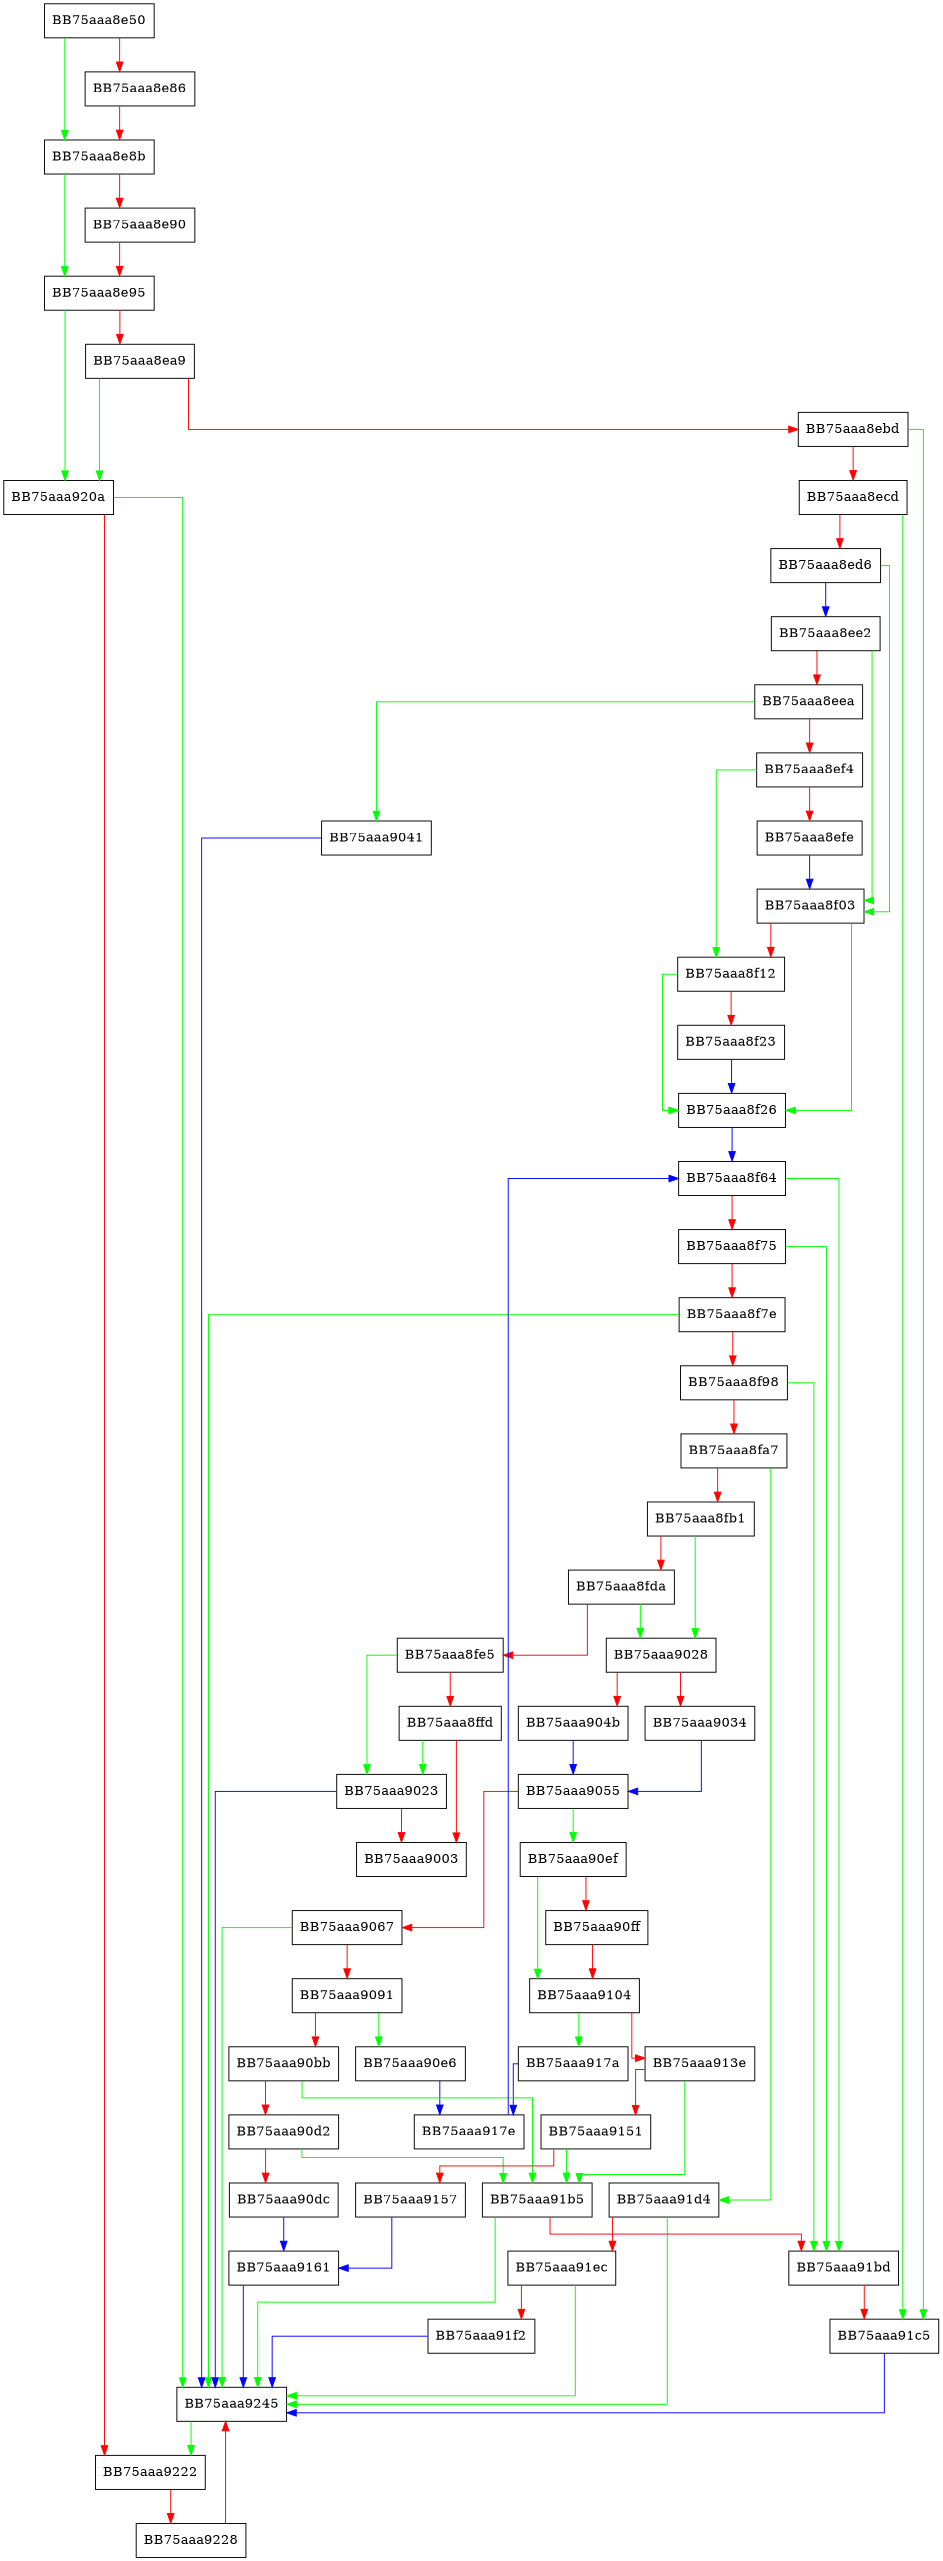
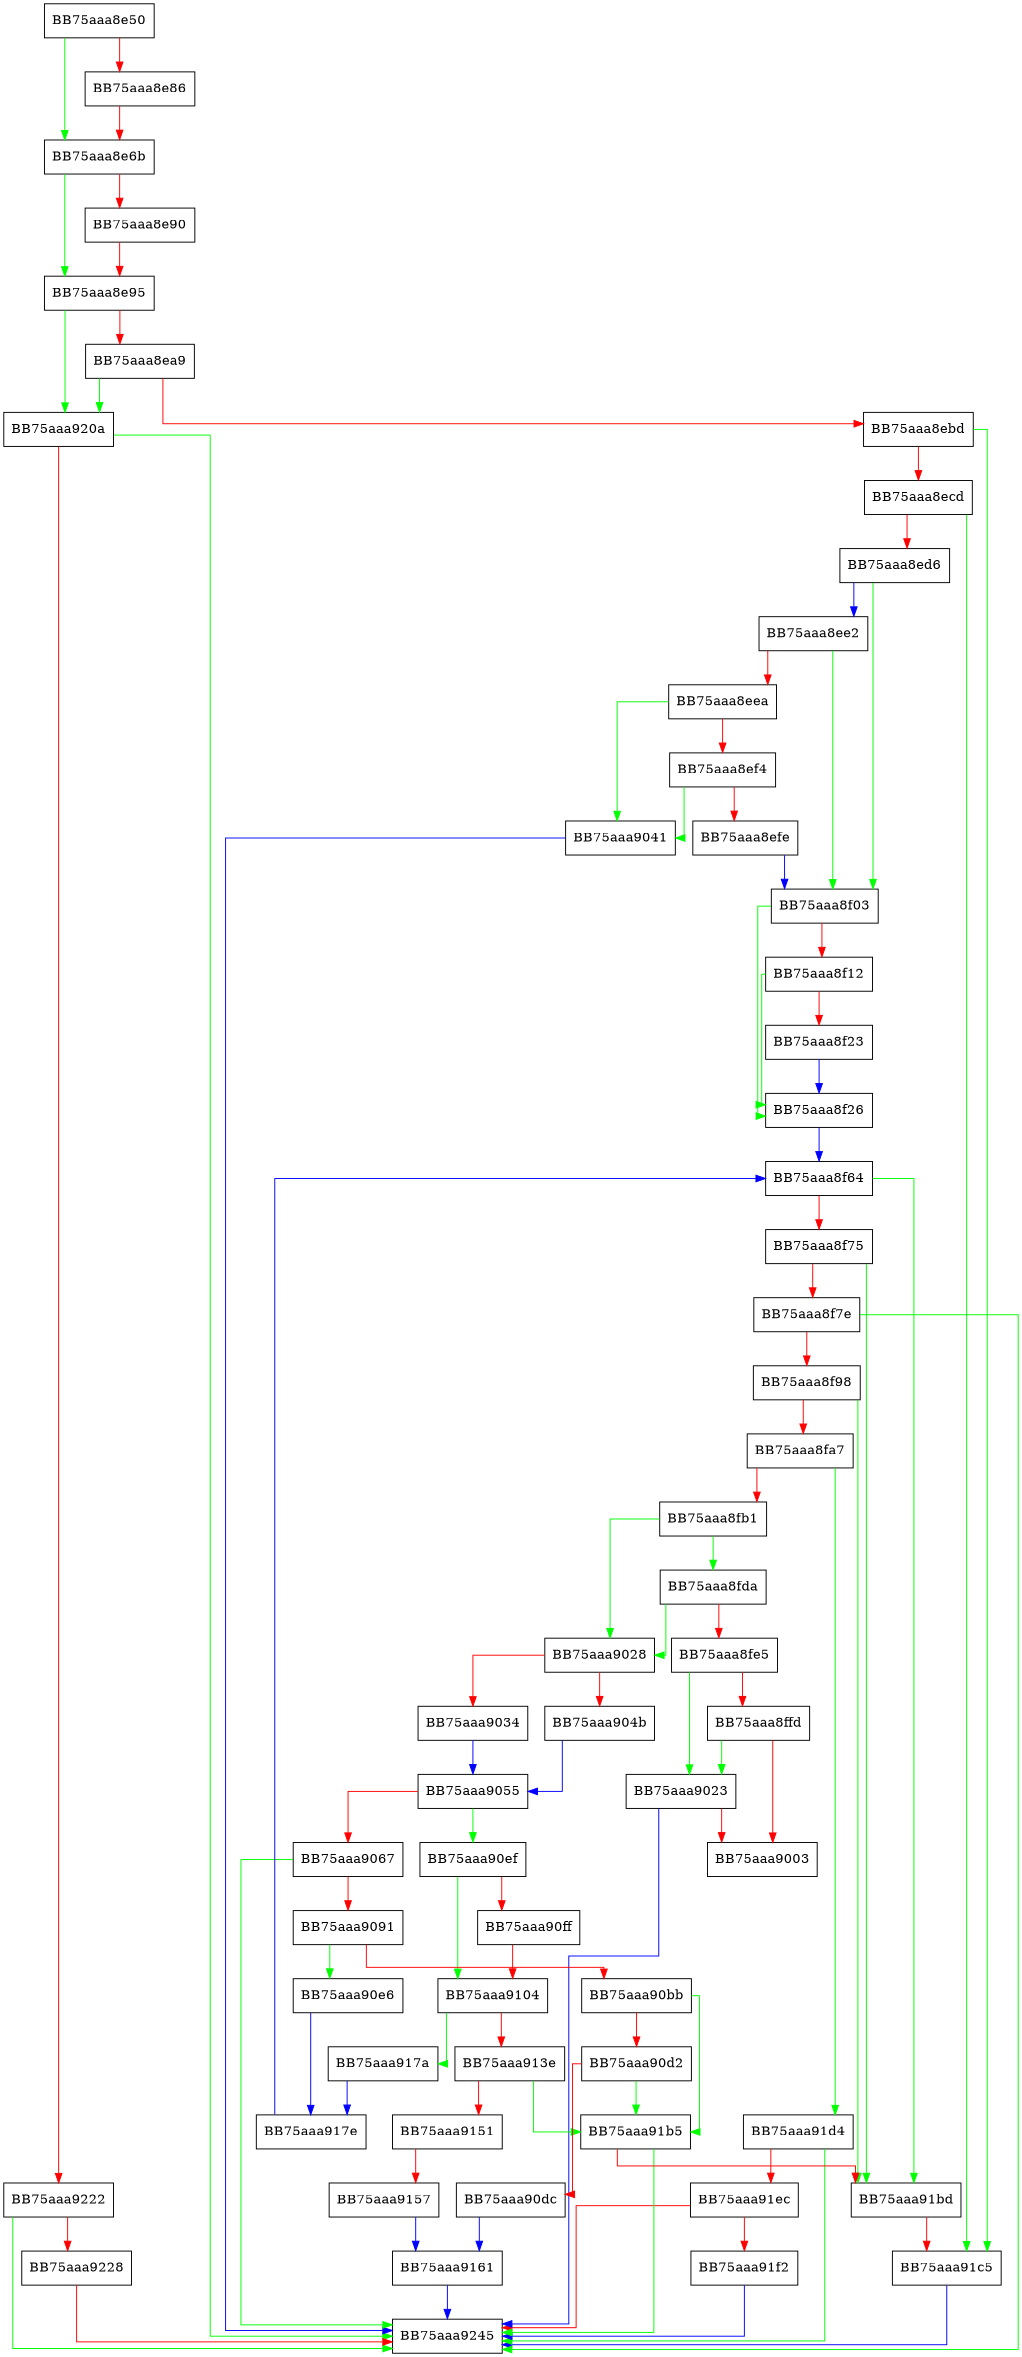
node "BB75aaa8e8b": label "BB75aaa8e8b" -> "BB75aaa8e6b"
edge "BB75aaa8ef4" -> "BB75aaa8f12": now "BB75aaa8ef4" -> "BB75aaa9041"
edge "BB75aaa8fb1" -> "BB75aaa8fda": color red -> green
edge "BB75aaa9151" -> "BB75aaa91b5": removed
edge "BB75aaa91ec" -> "BB75aaa9245": color green -> red
edge "BB75aaa9245" -> "BB75aaa9222": reversed
